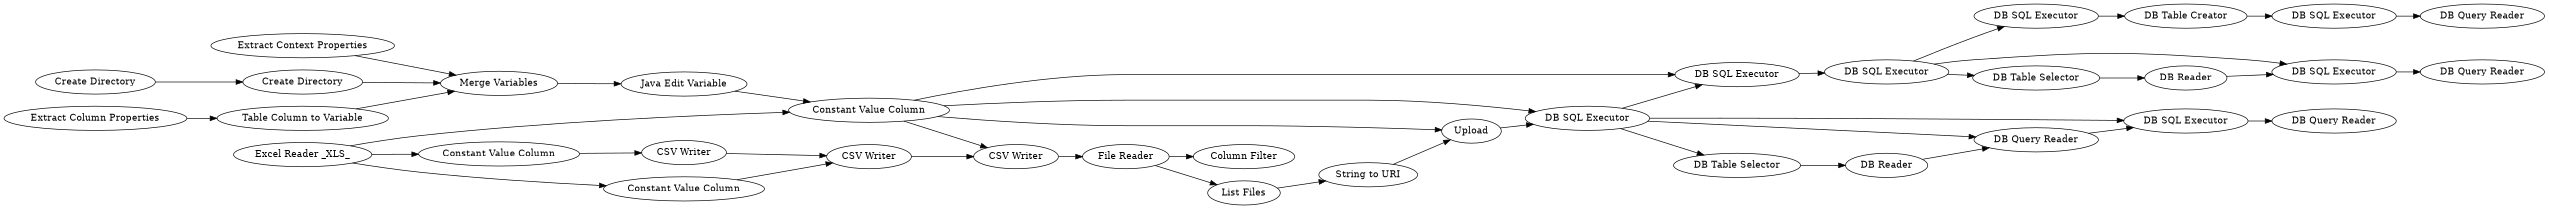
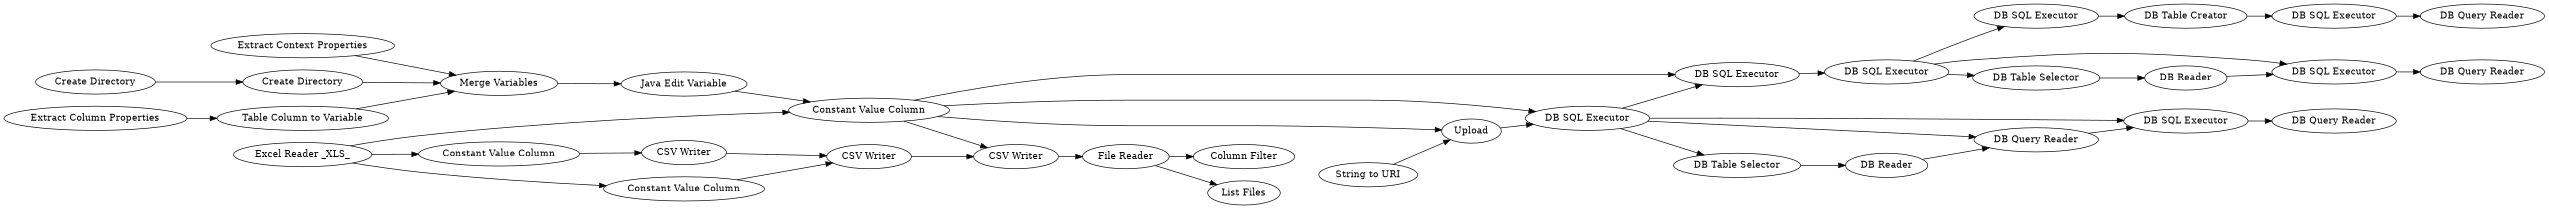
edge "List Files" -> "String to URI": removed
